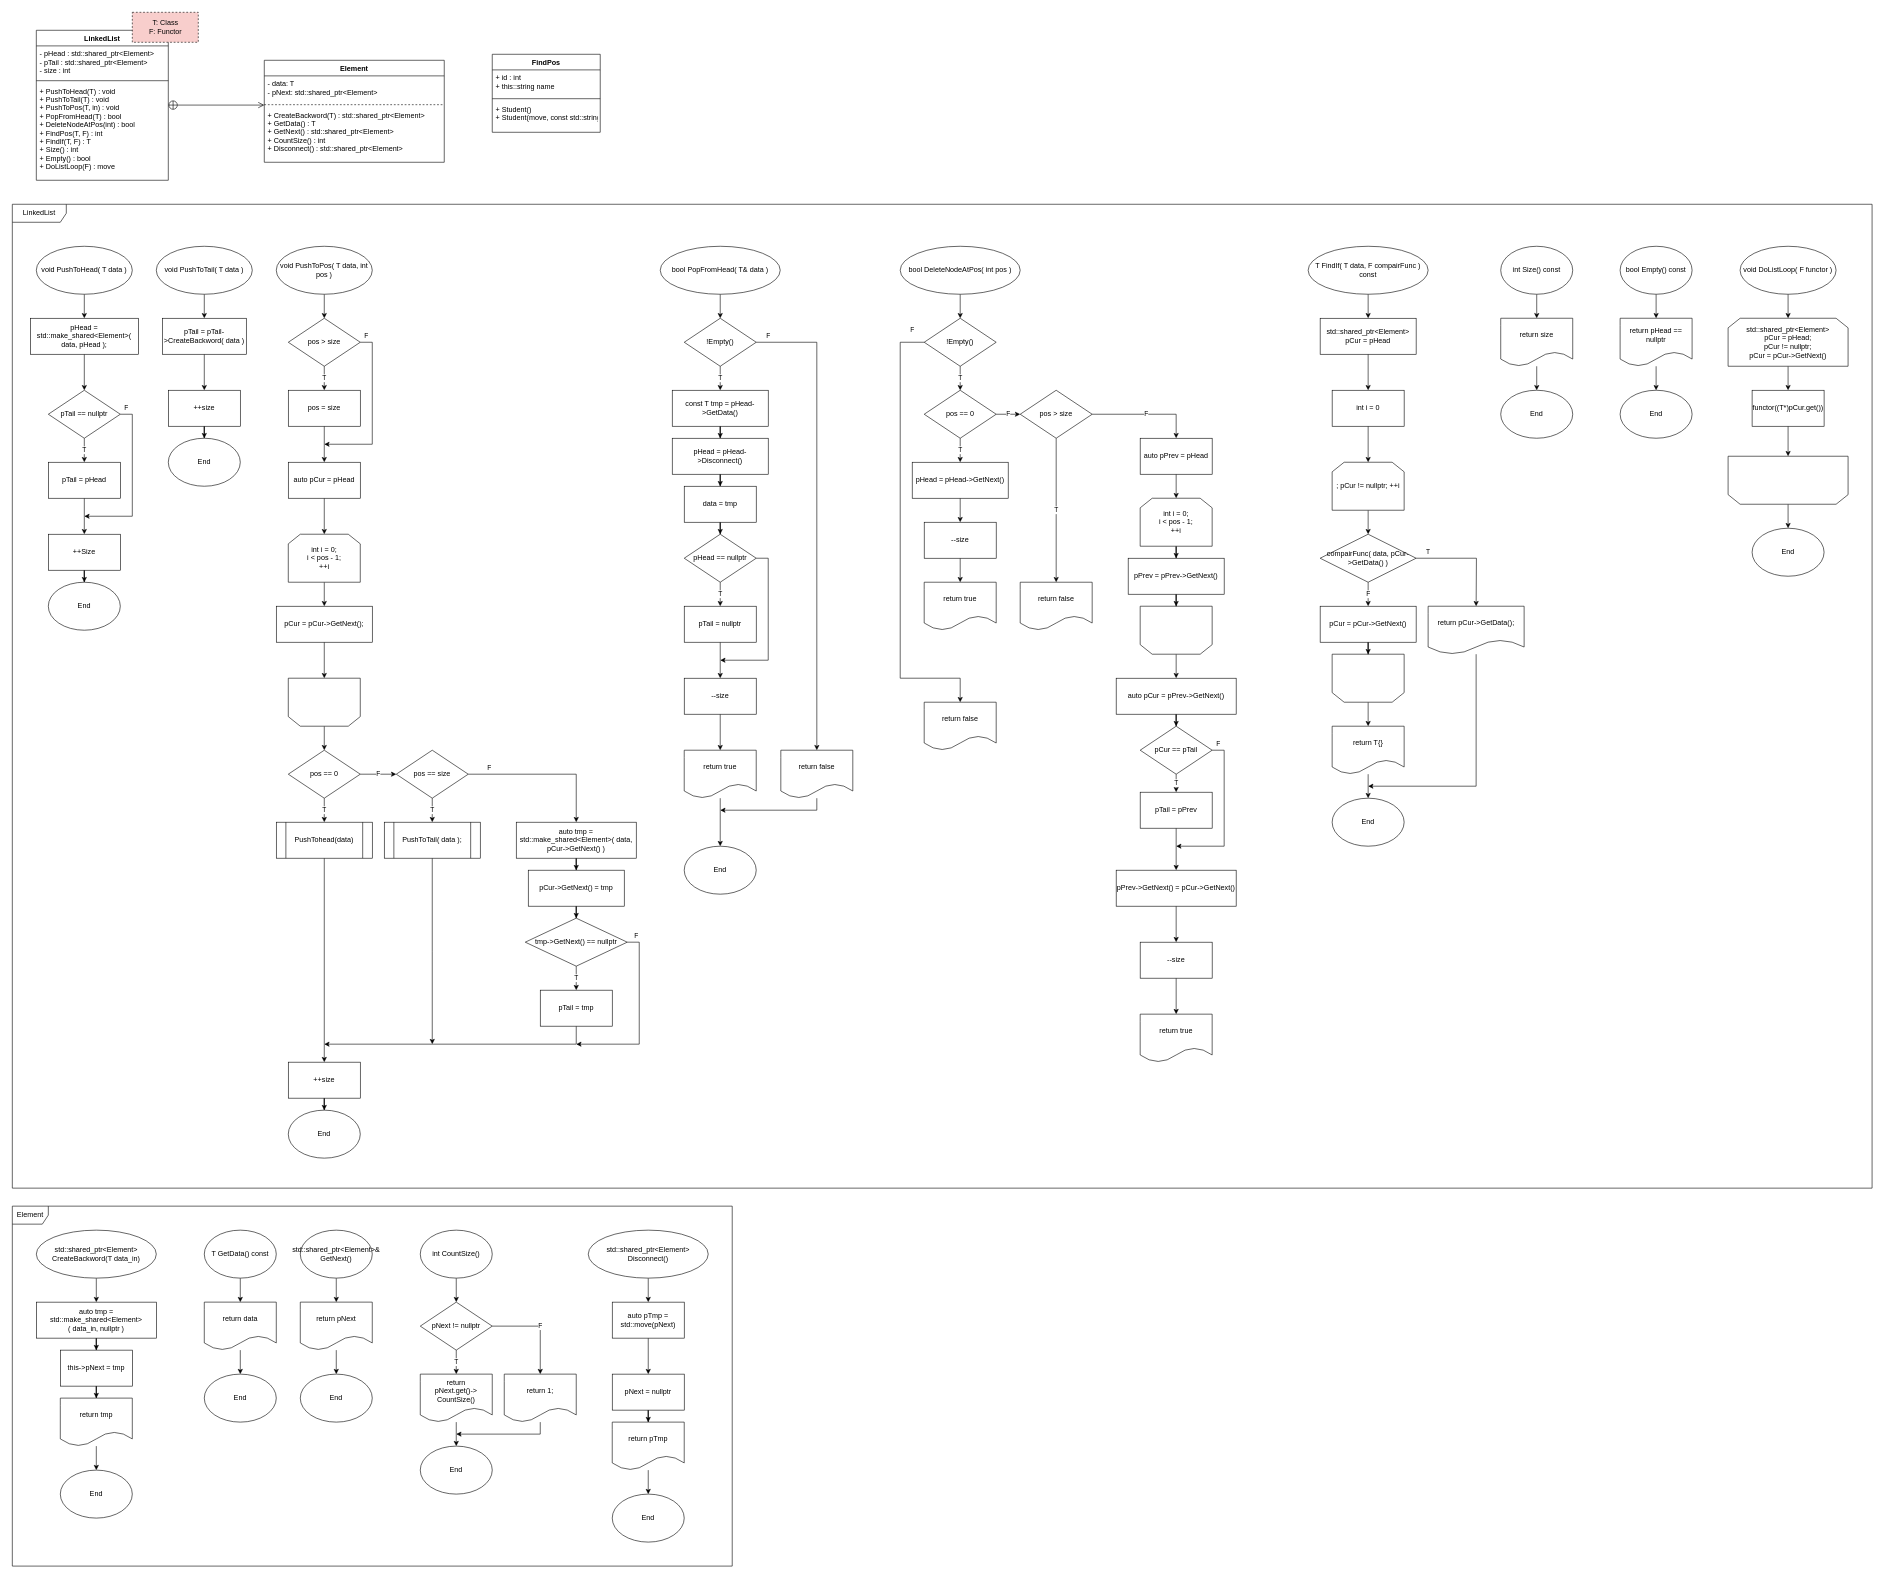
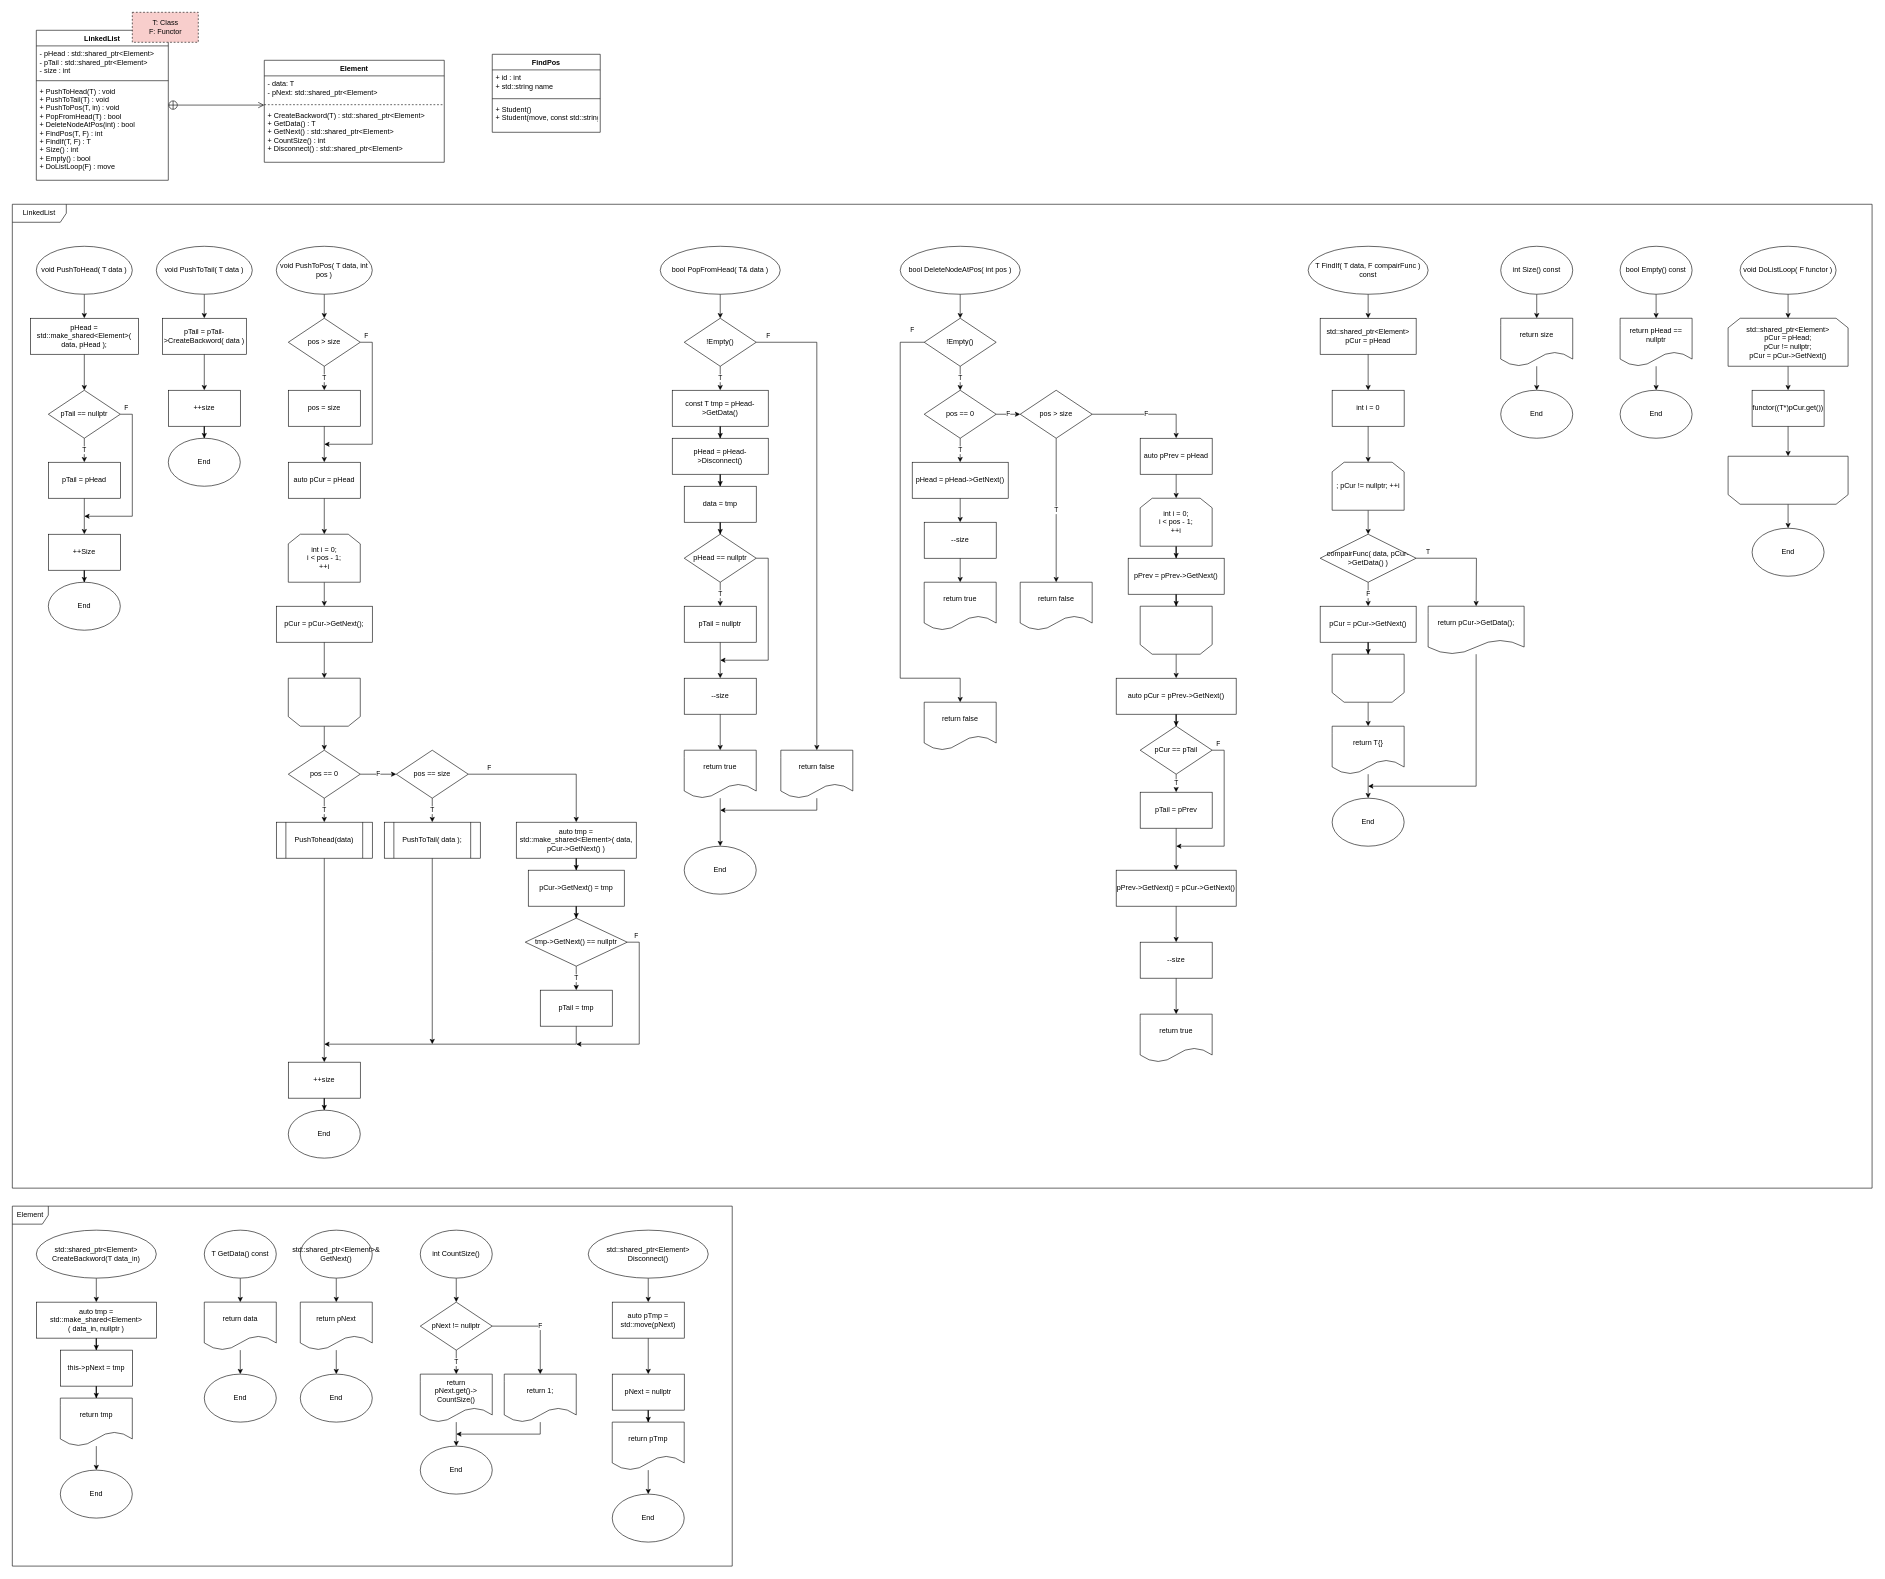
node "+ id : int + this::string name": label "+ id : int + this::string name" -> "+ id : int + std::string name"
